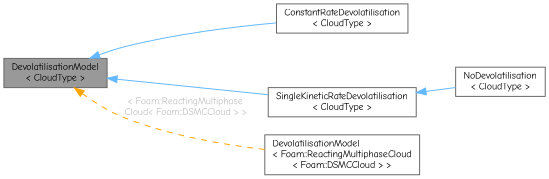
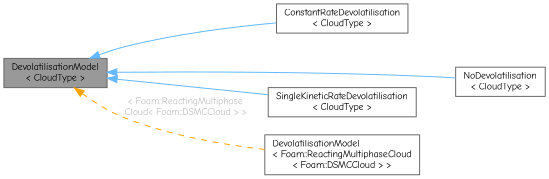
edge "NoDevolatilisation < CloudType >" -> "SingleKineticRateDevolatilisation < CloudType >": now "NoDevolatilisation < CloudType >" -> "DevolatilisationModel < CloudType >"
